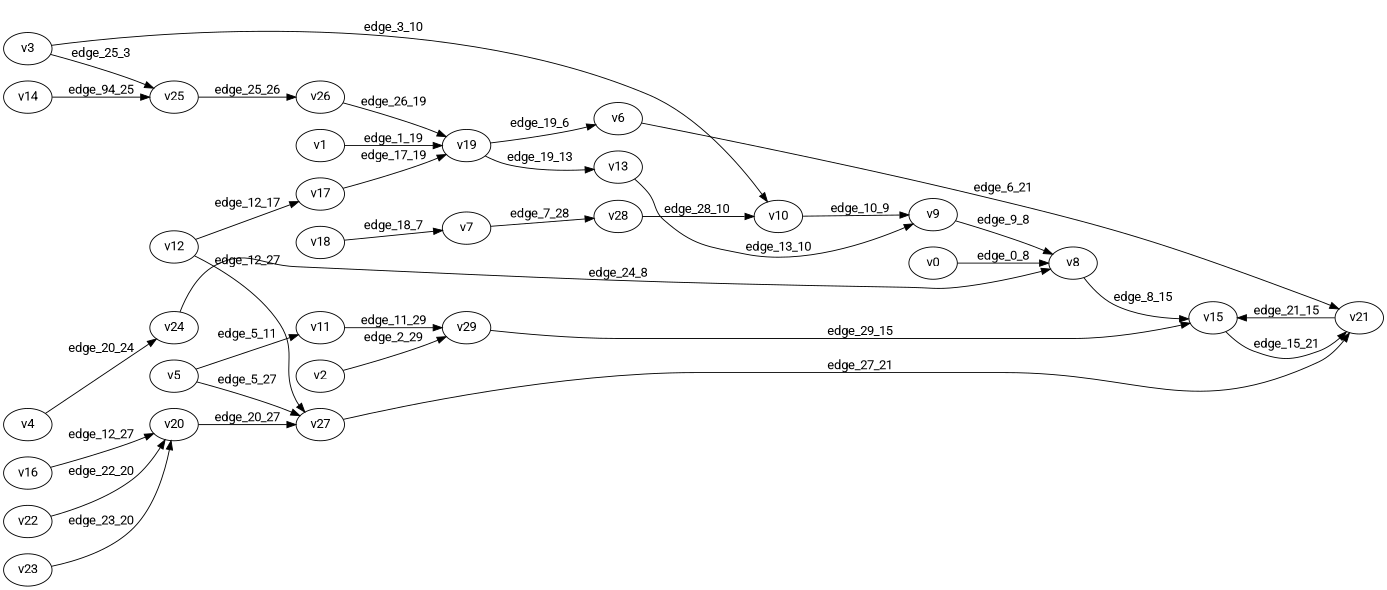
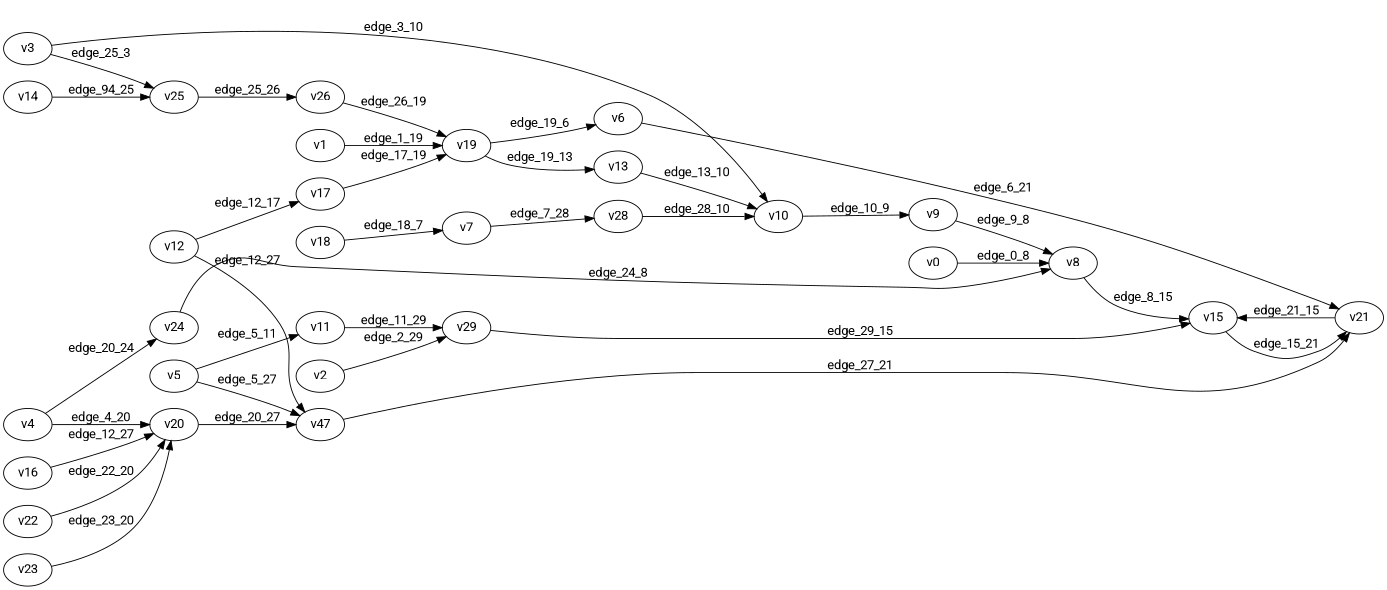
edge "v13" -> "v9": now "v13" -> "v10"
edge "v4" -> "v20": added, label "edge_4_20"
node "v27": label "v27" -> "v47"
